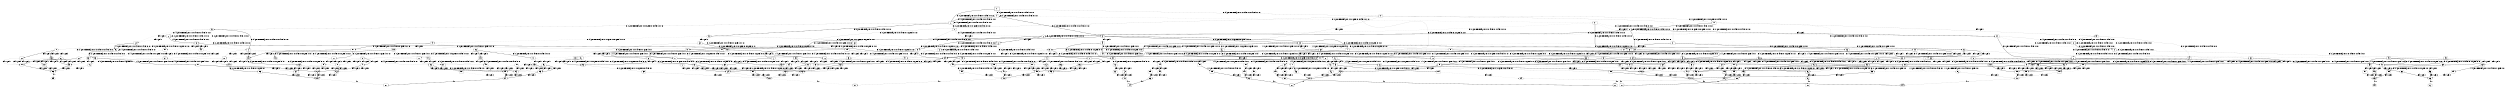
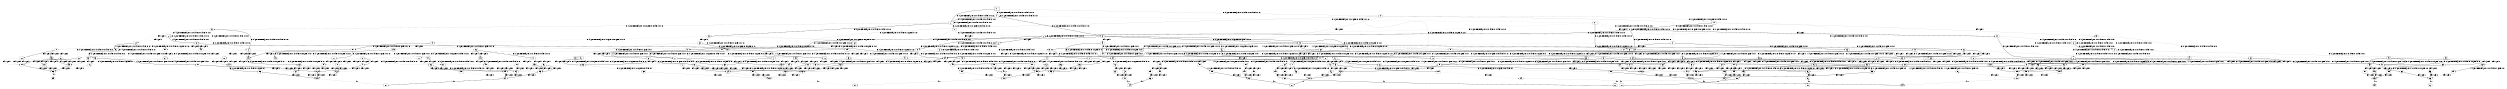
edge "71" -> "193": now "71" -> "132"
